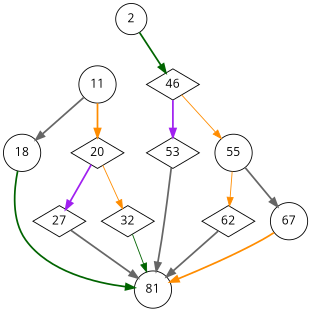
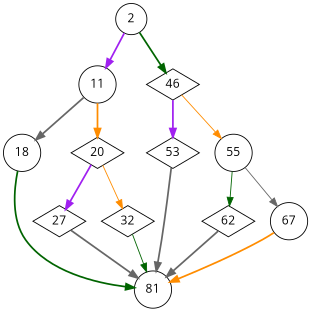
edge "2" -> "11": added
edge "55" -> "62": color darkorange -> darkgreen
edge "55" -> "67": style bold -> solid
